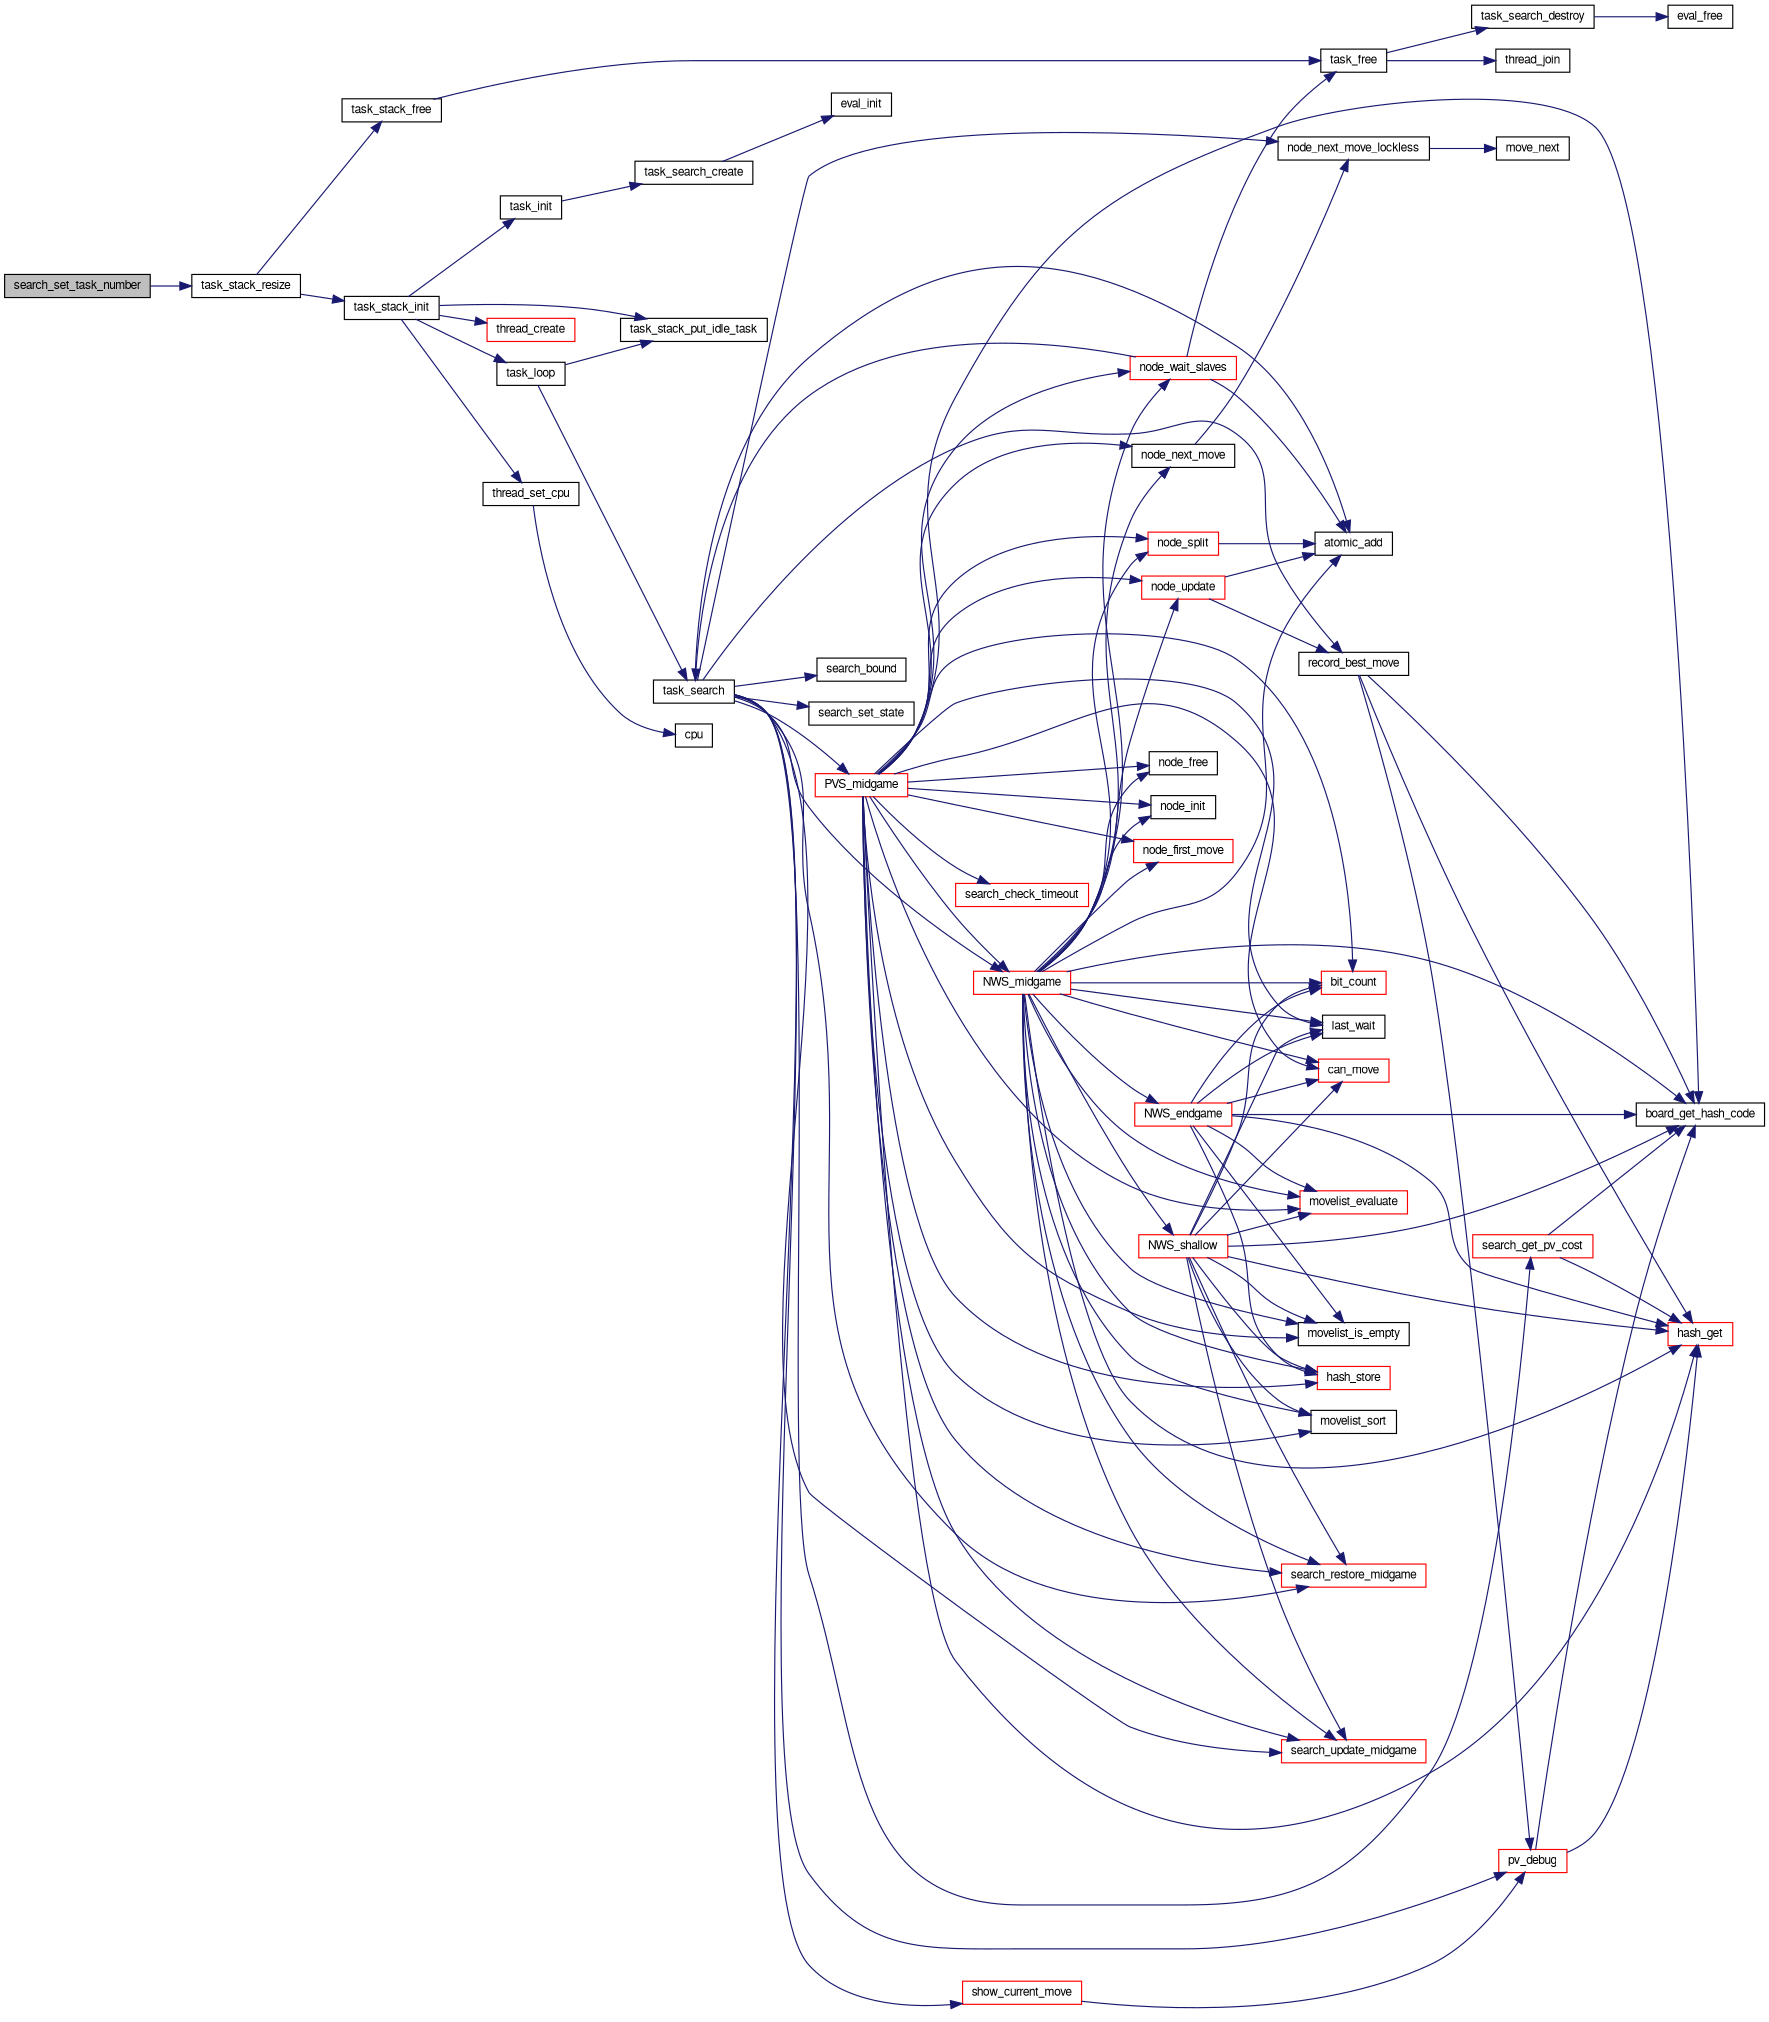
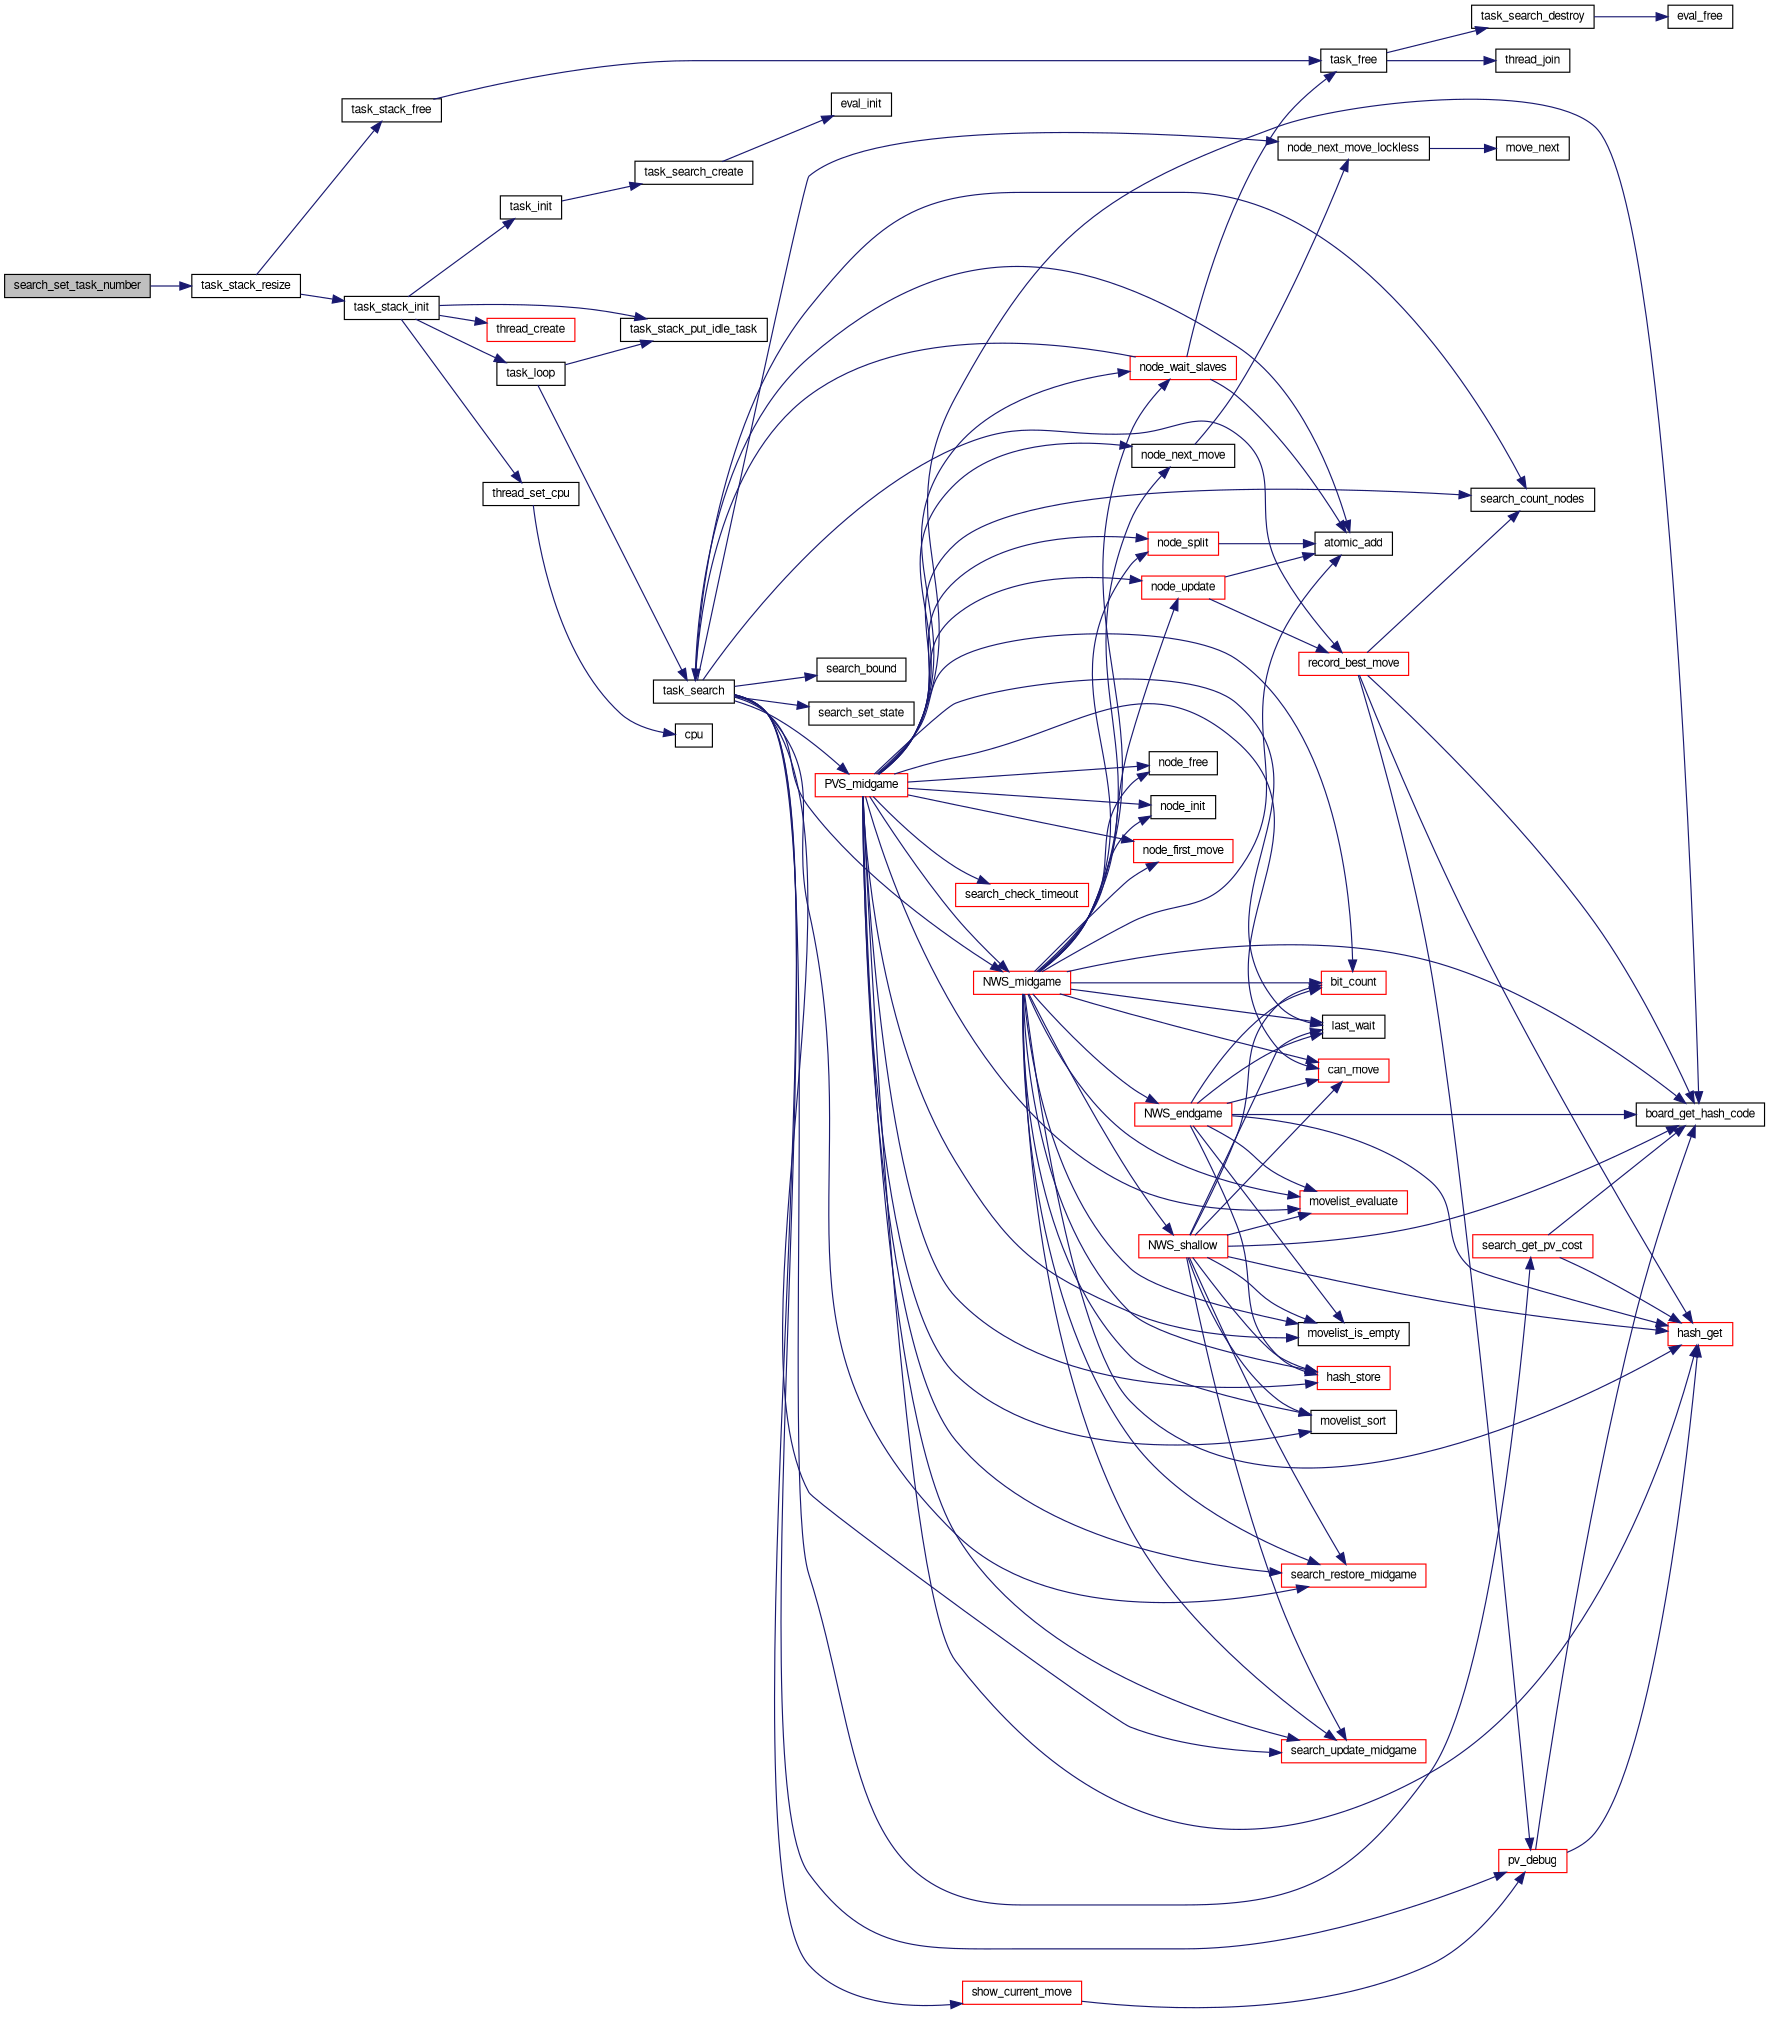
node "search_count_nodes": added
node "record_best_move": color black -> red
